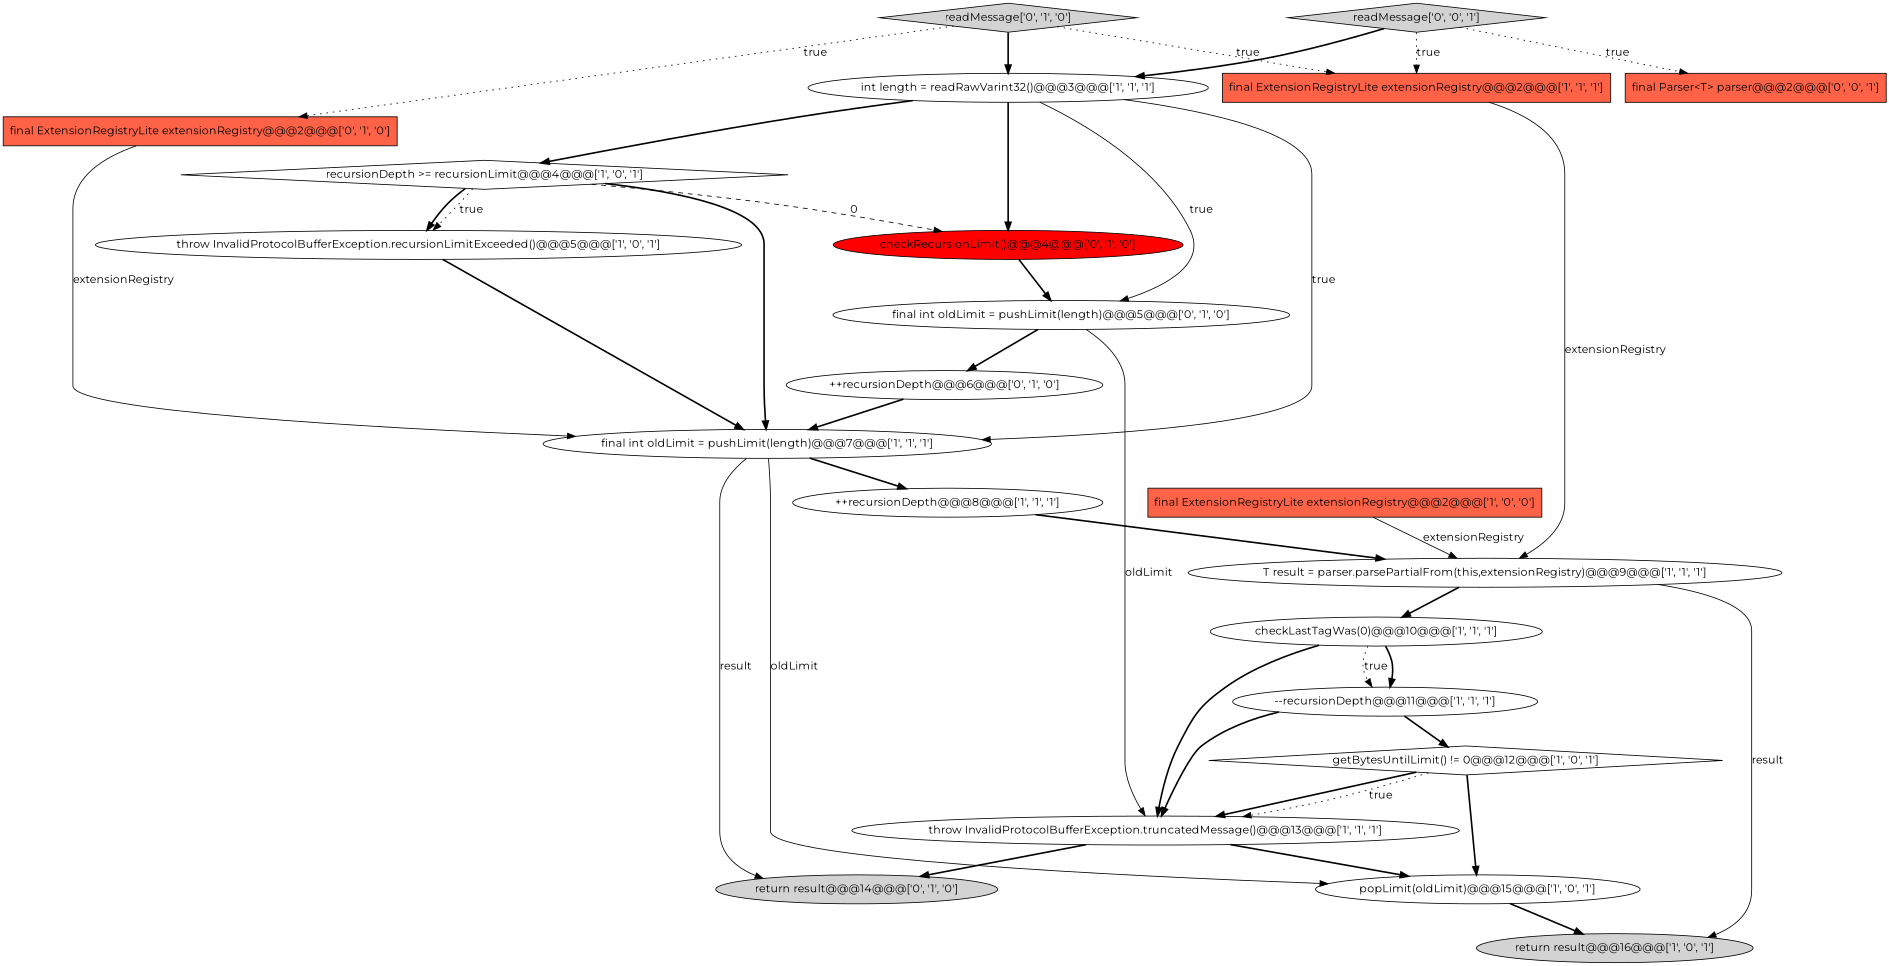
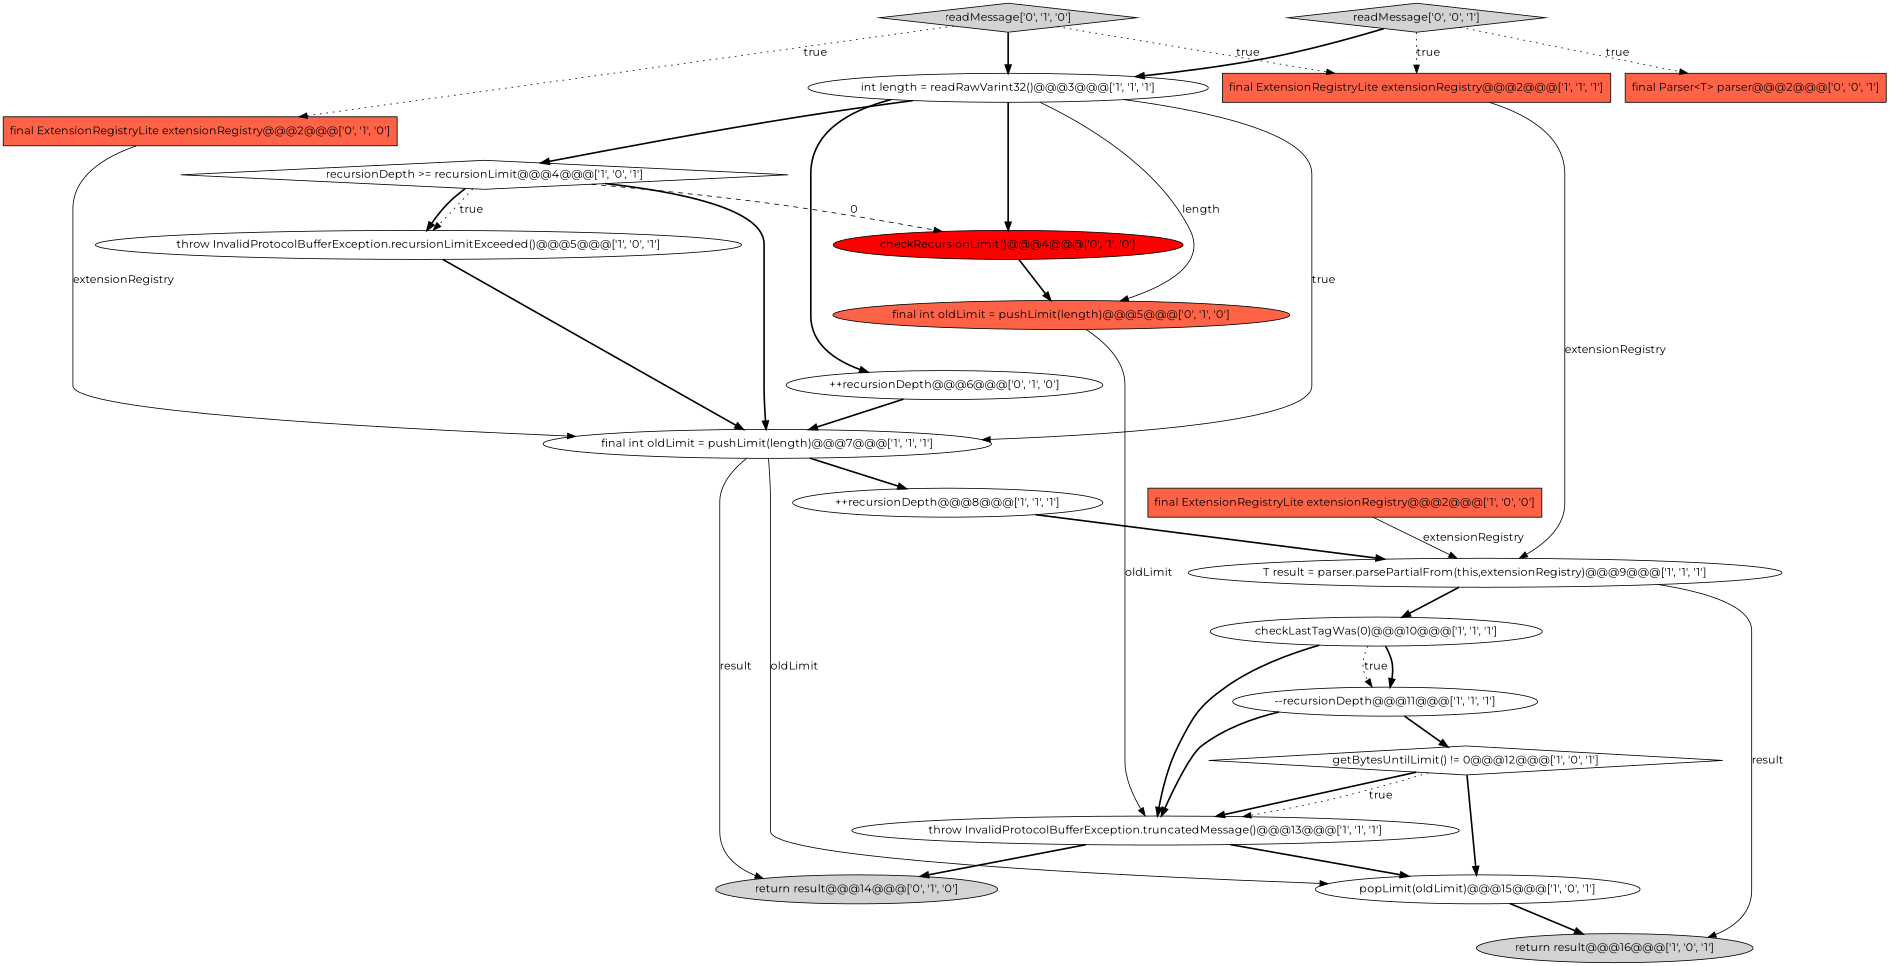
edge "int length = readRawVarint32()@@@3@@@['1', '1', '1']" -> "final int oldLimit = pushLimit(length)@@@5@@@['0', '1', '0']": label "true" -> "length"
node "final int oldLimit = pushLimit(length)@@@5@@@['0', '1', '0']": fillcolor white -> tomato
edge "final int oldLimit = pushLimit(length)@@@5@@@['0', '1', '0']" -> "++recursionDepth@@@6@@@['0', '1', '0']": now "int length = readRawVarint32()@@@3@@@['1', '1', '1']" -> "++recursionDepth@@@6@@@['0', '1', '0']"
